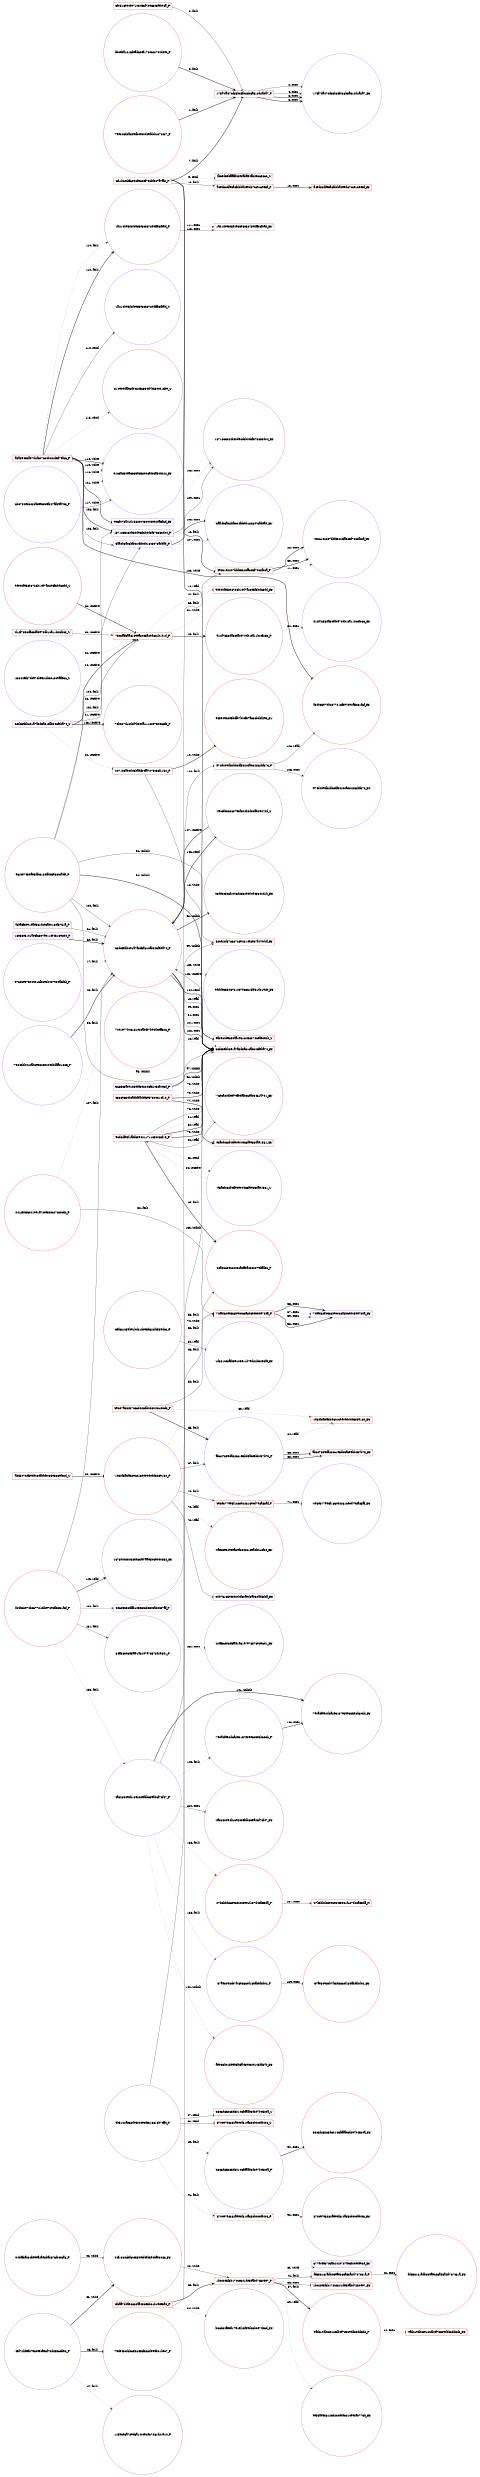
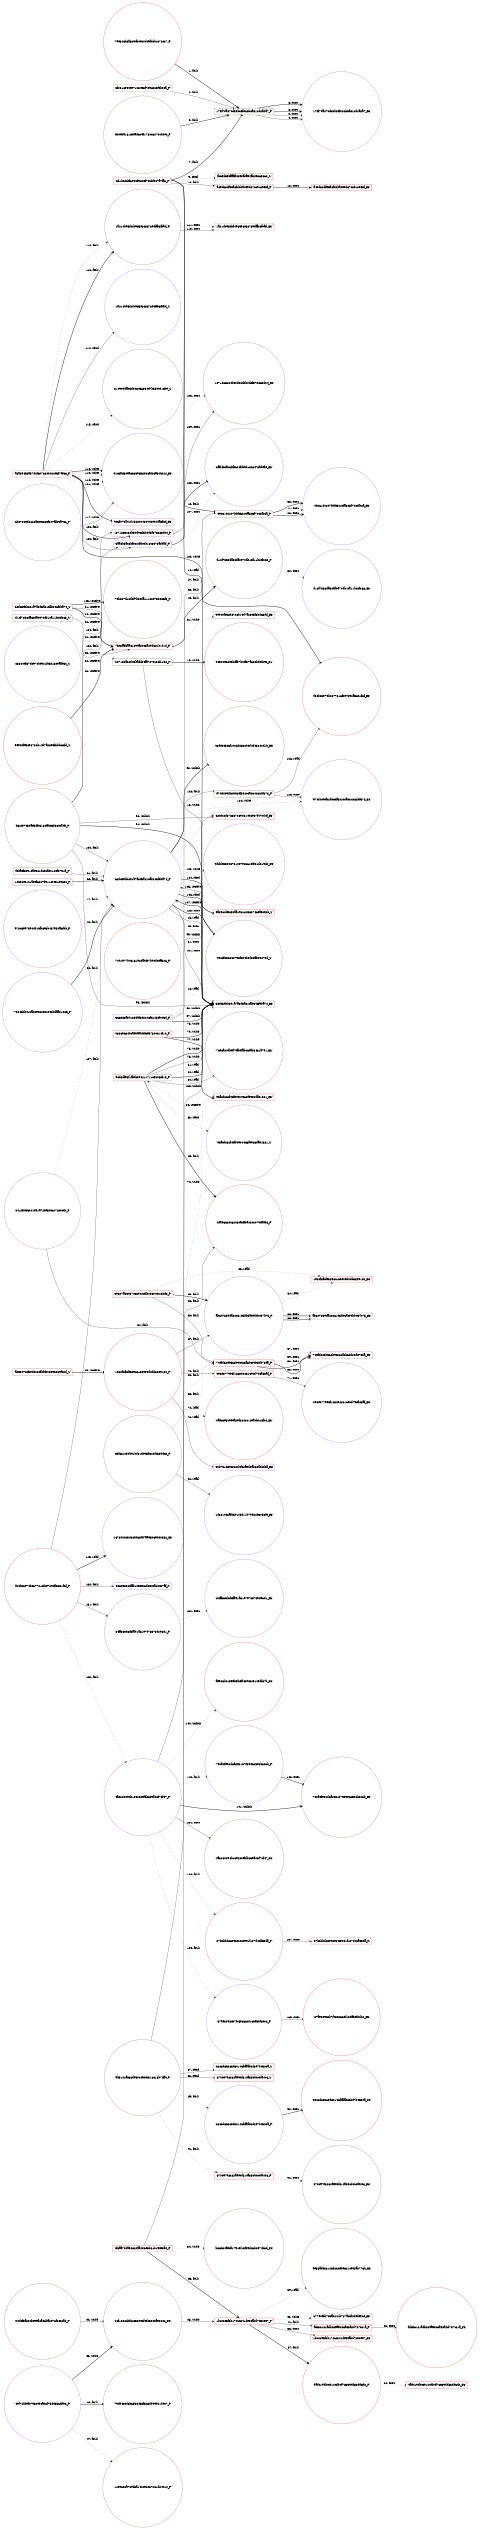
edge "'68dc59bb8e1a7a3d5a81cab346f9ba74_P'" -> "'e74d409db2bb3df502c4a034232bf373_F2'": added, label "124: write"
node "'68dc59bb8e1a7a3d5a81cab346f9ba74_P'": color red -> purple
node "'0412fdcf60419e1a72ee5dcc272cbcdb_P'": color red -> purple
edge "'4a3280094b1392c0efdb639a46f76f47_P'" -> "'7e0a4fe92d6a2e3137e39e635e8b603b_P'": arrowhead vee -> tee
